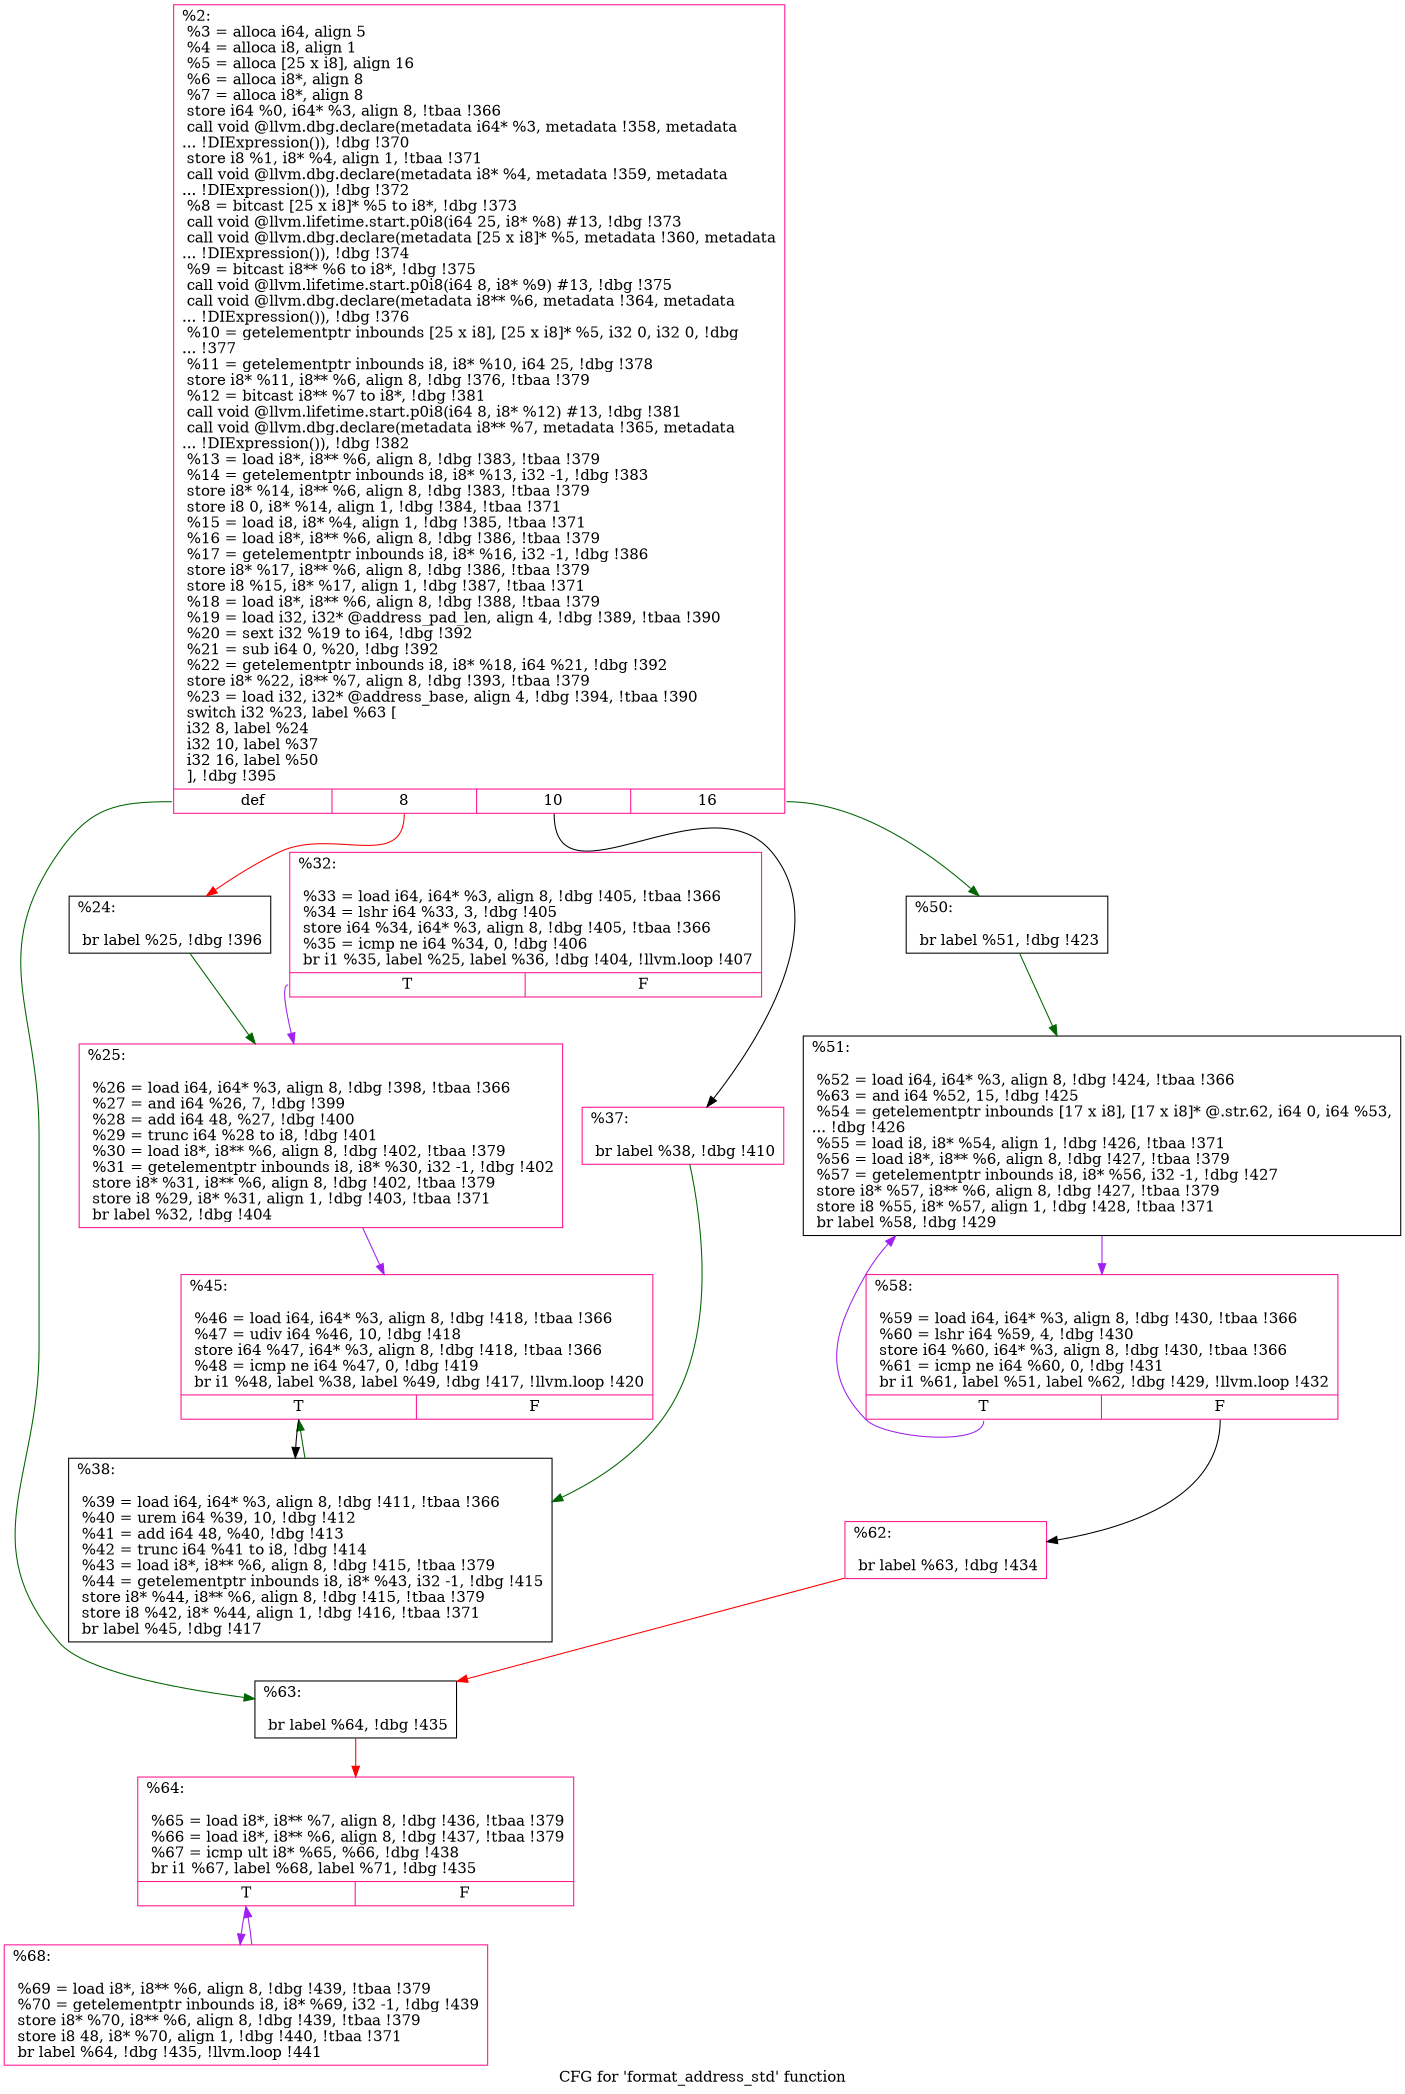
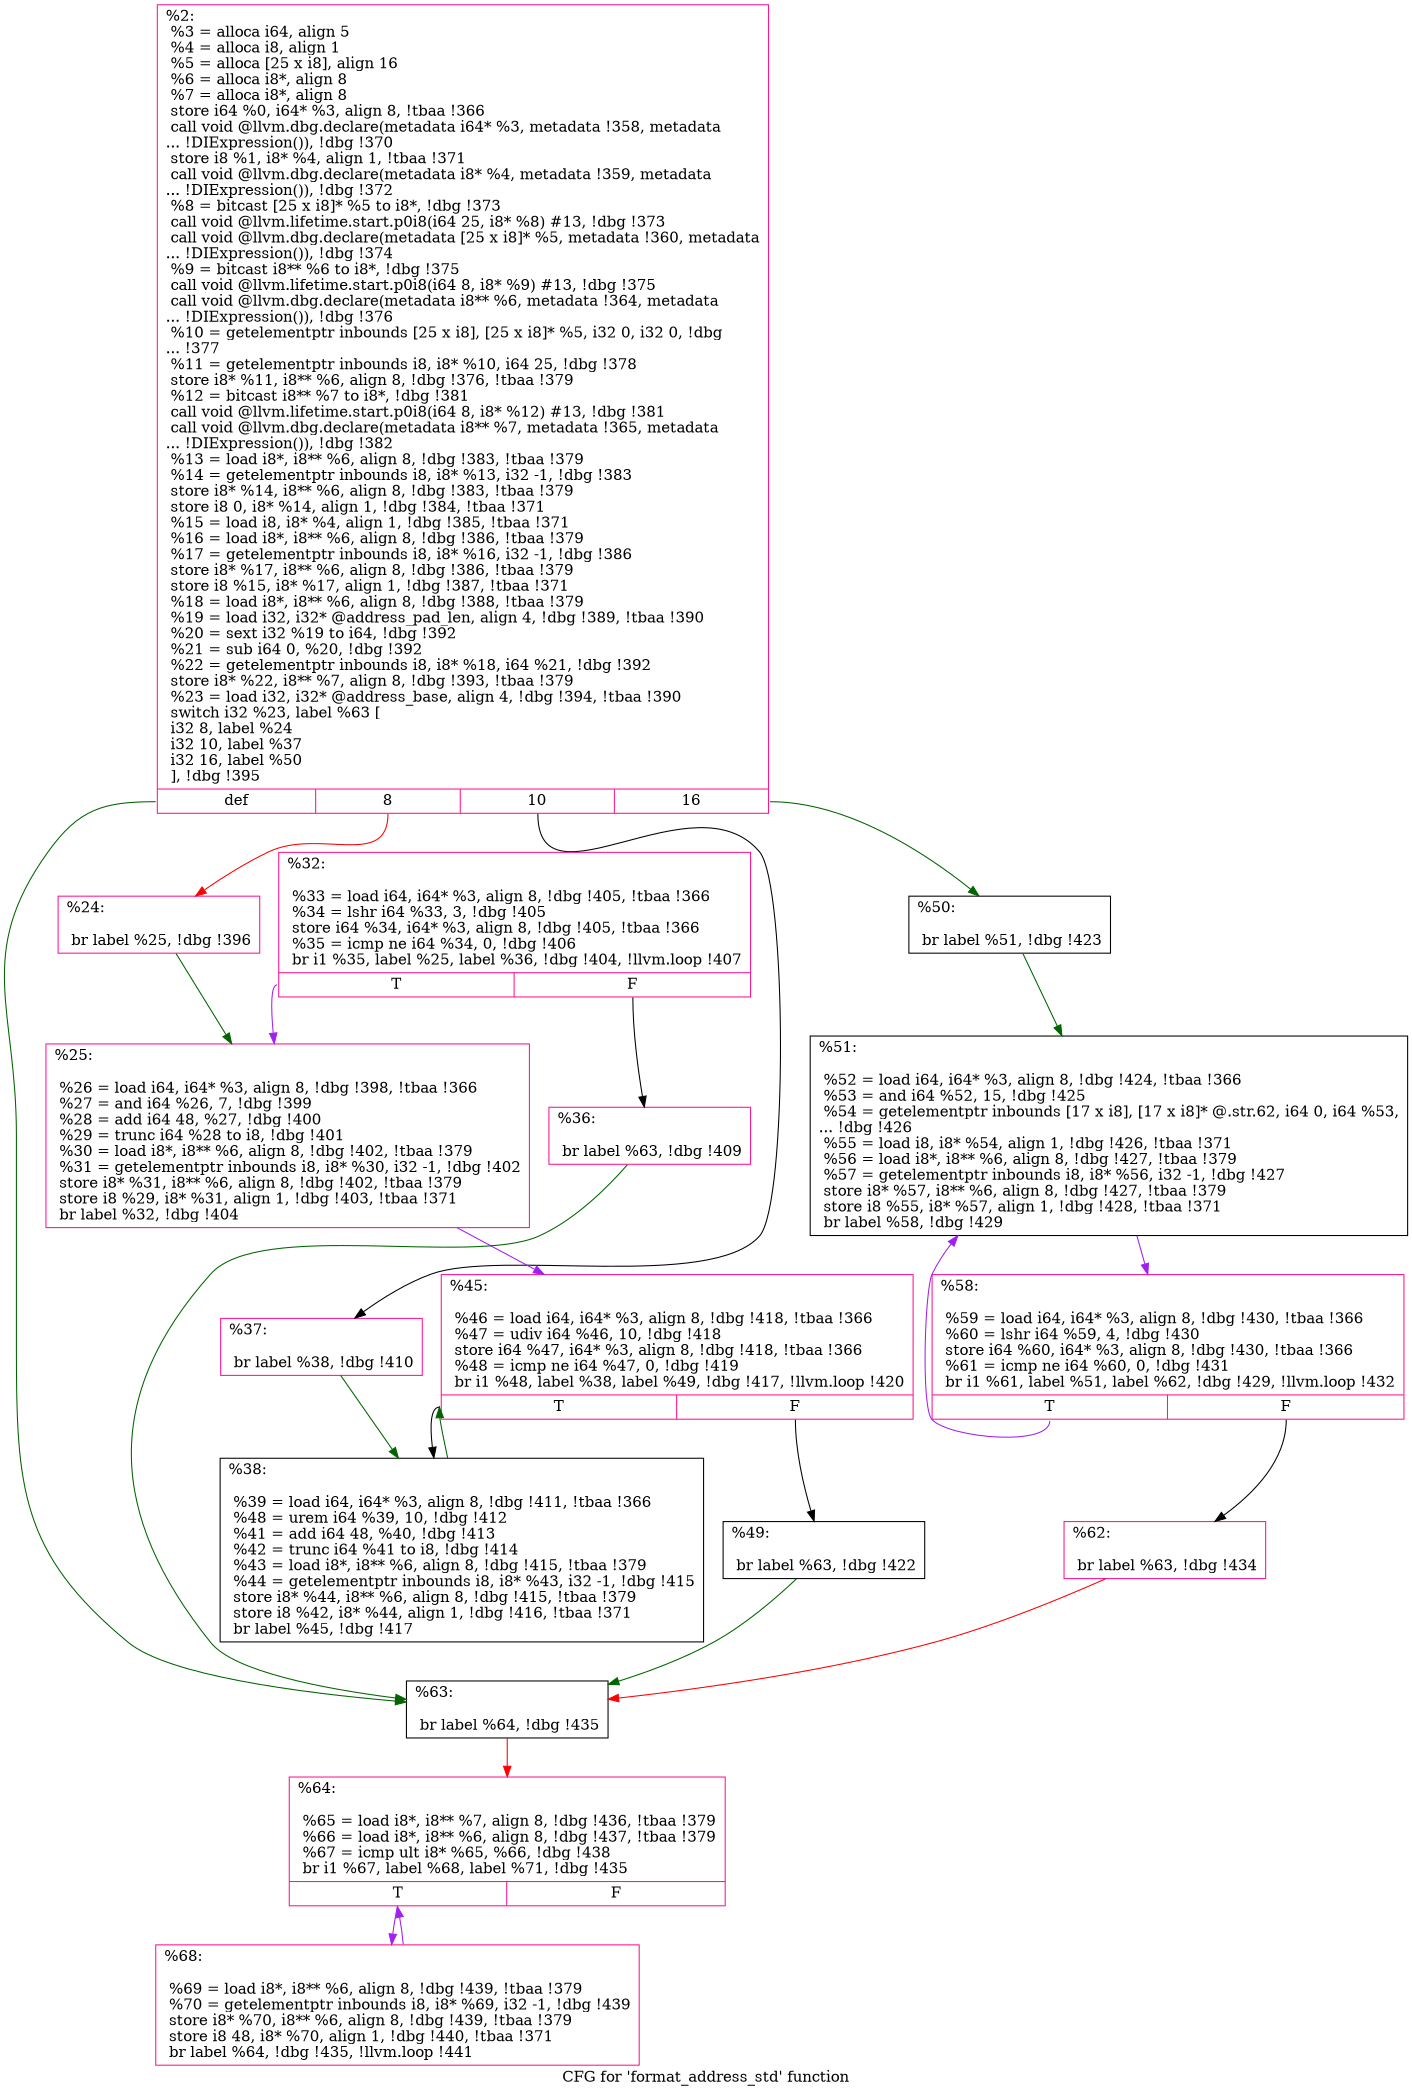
node "%24:": color black -> deeppink
node "%51:": text "%63 = and i64 %52, 15, !dbg !425" -> "%53 = and i64 %52, 15, !dbg !425"
node "%36:": added
node "%38:": text "%40 = urem i64 %39, 10, !dbg !412" -> "%48 = urem i64 %39, 10, !dbg !412"
node "%49:": added
